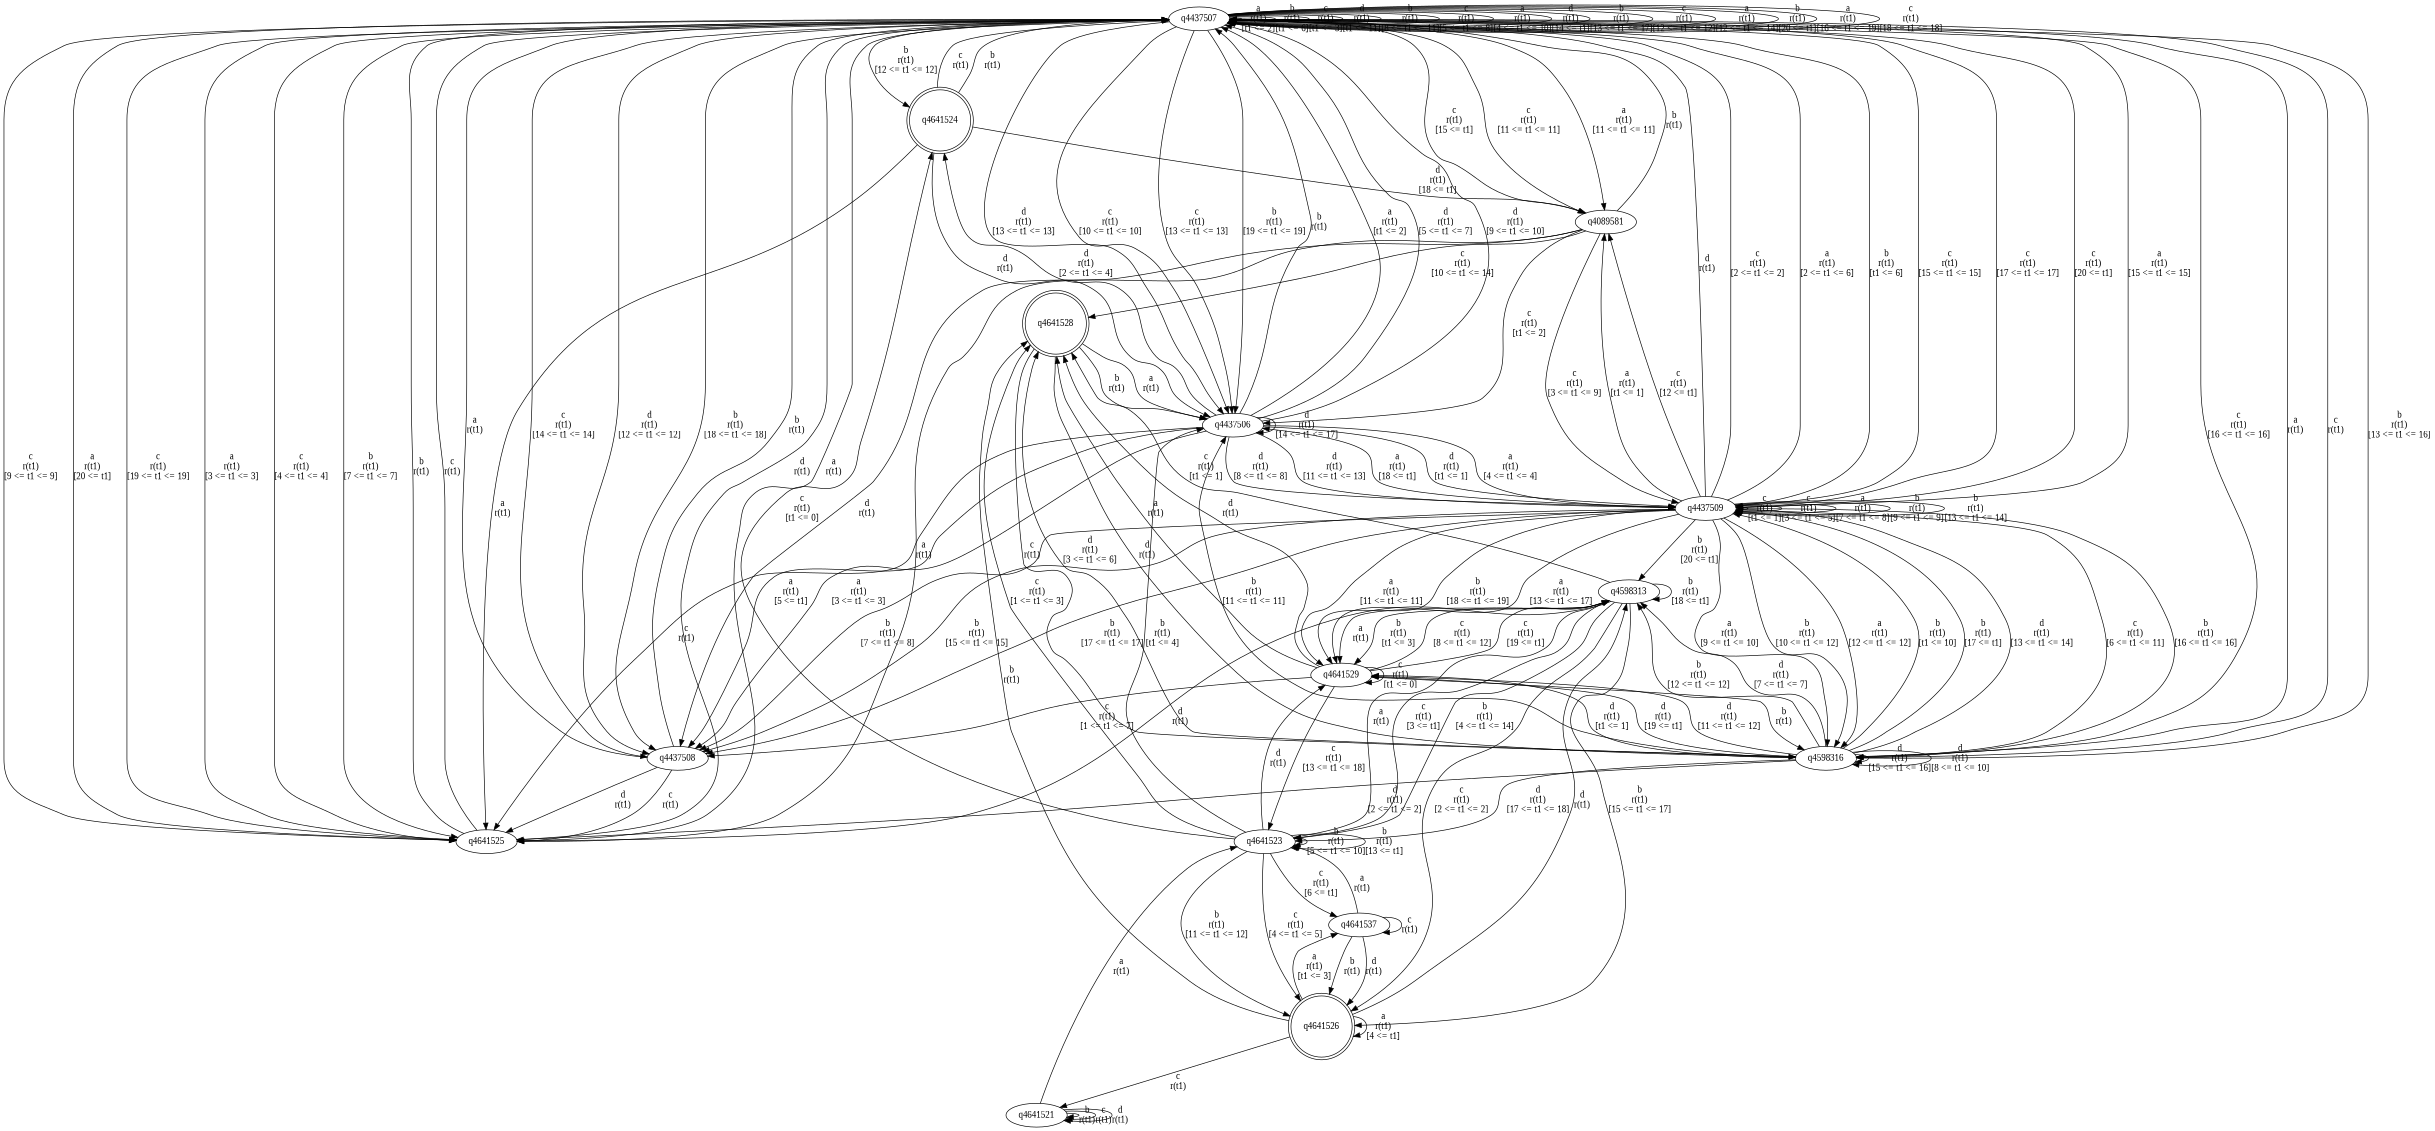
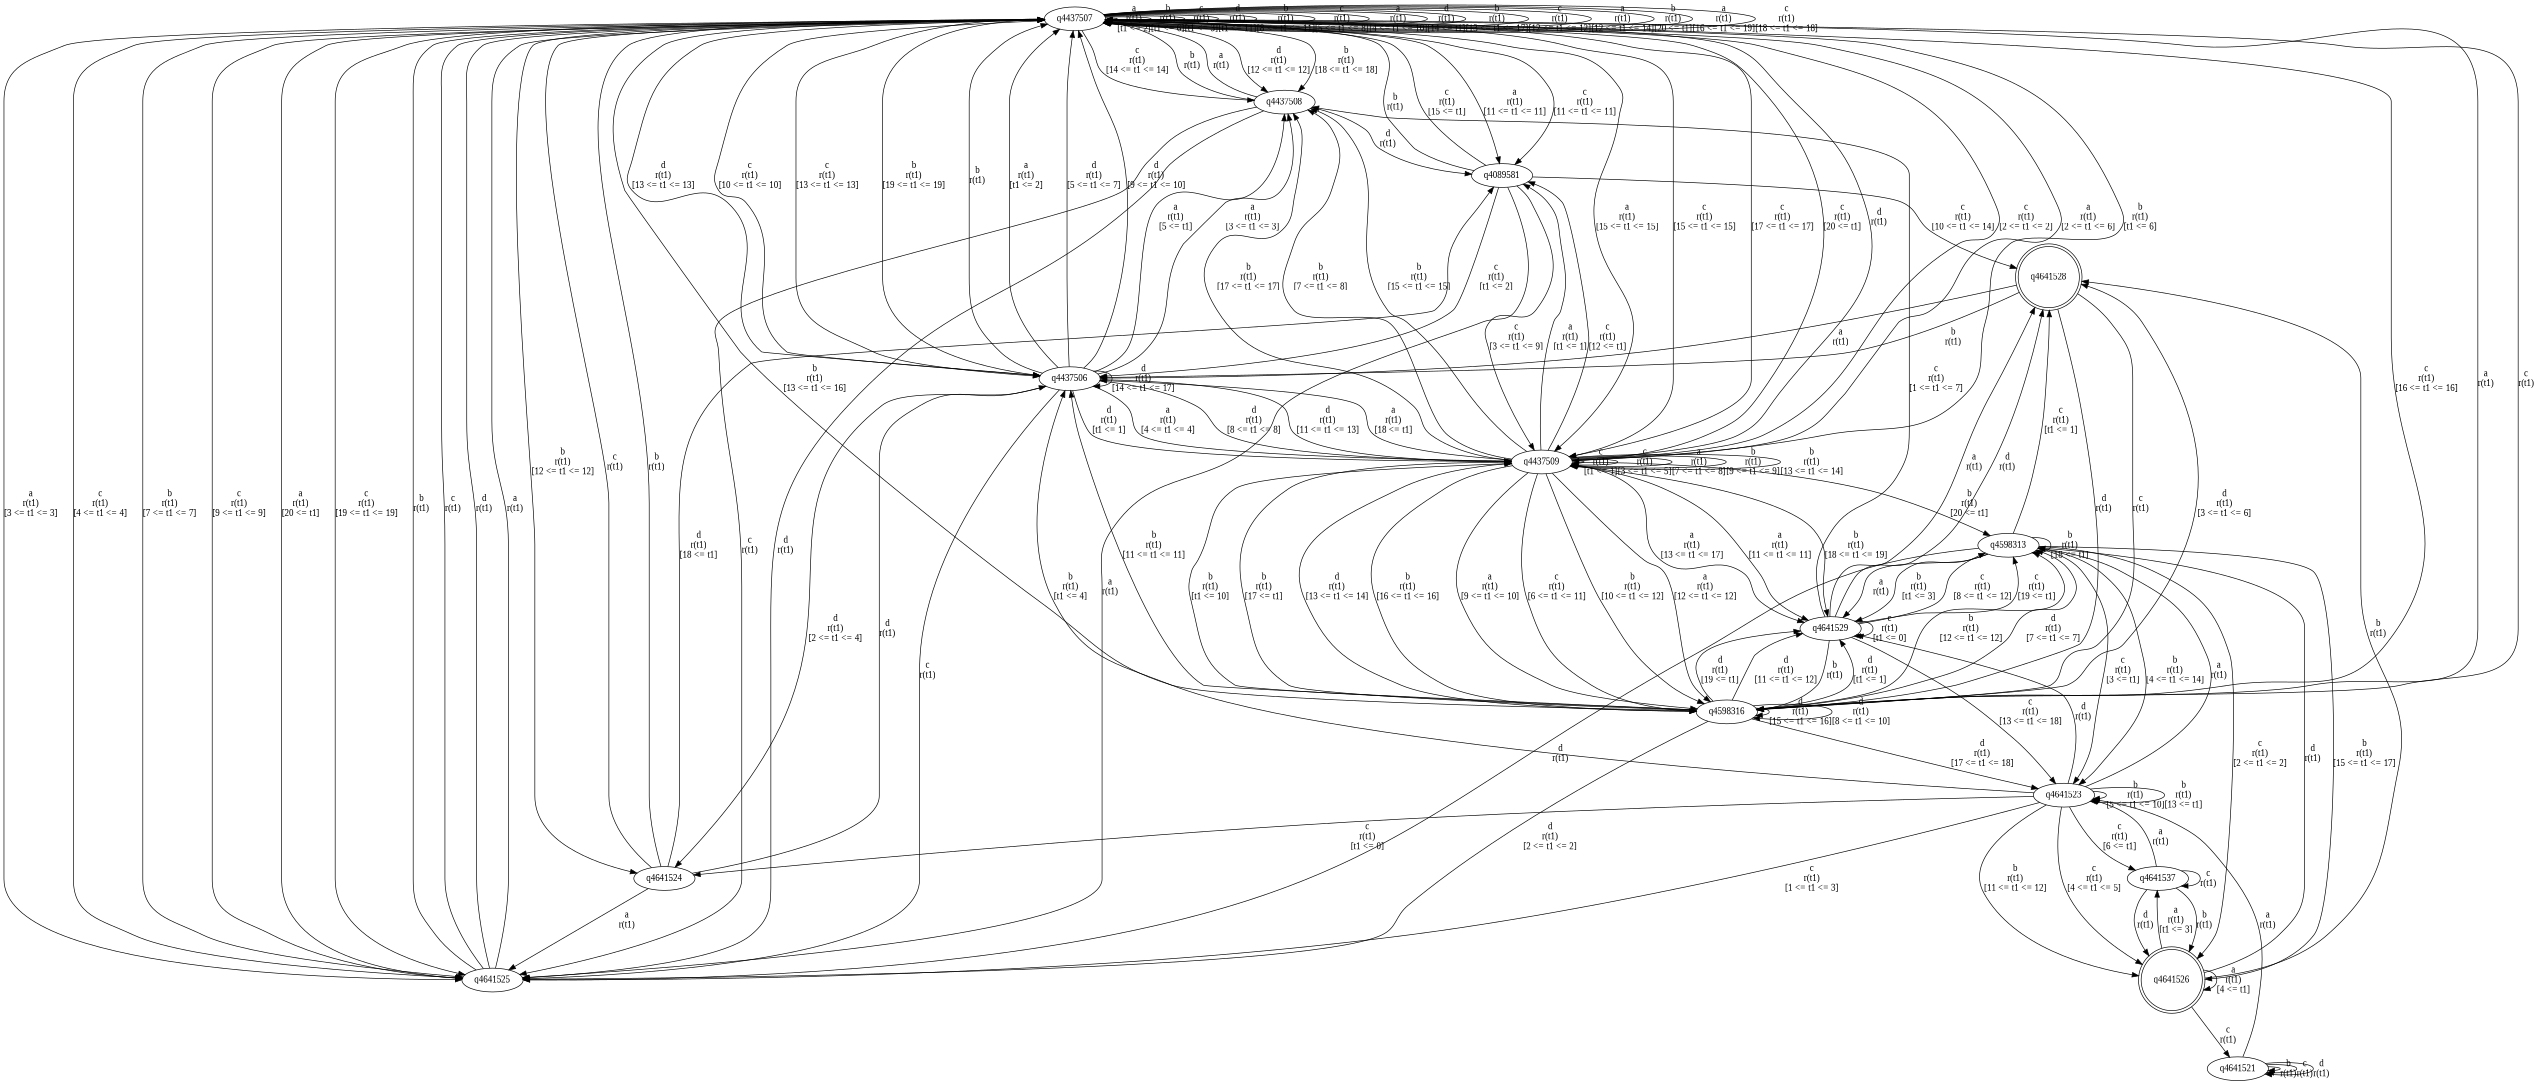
node "q4641524": shape doublecircle -> ellipse
edge "q4089581" -> "q4437508": reversed
edge "q4641523" -> "q4641528": now "q4641523" -> "q4641525"
